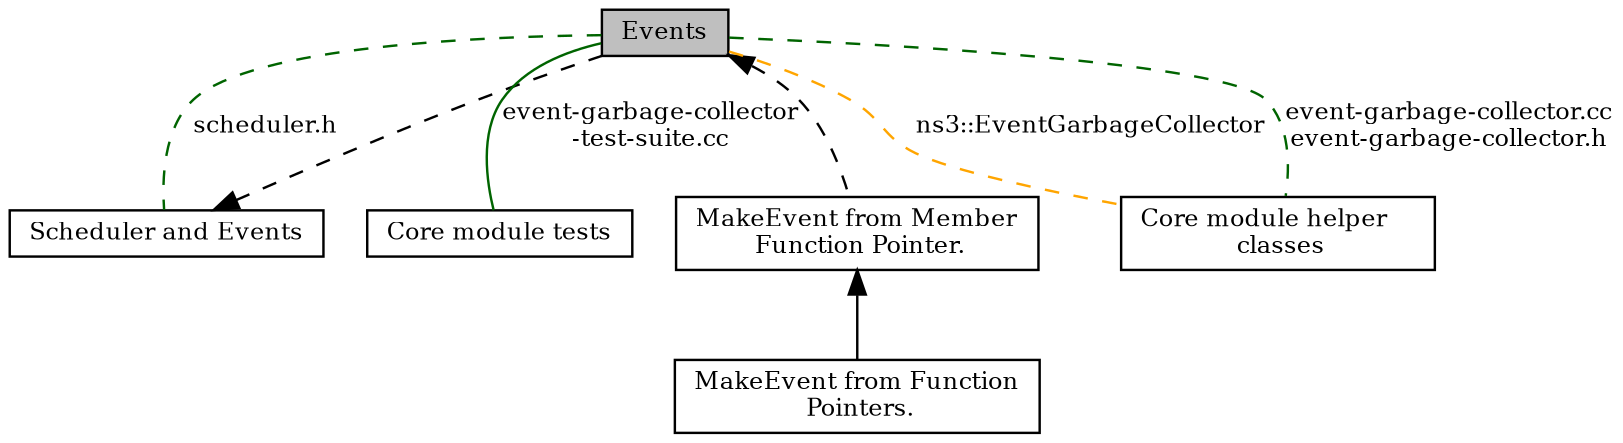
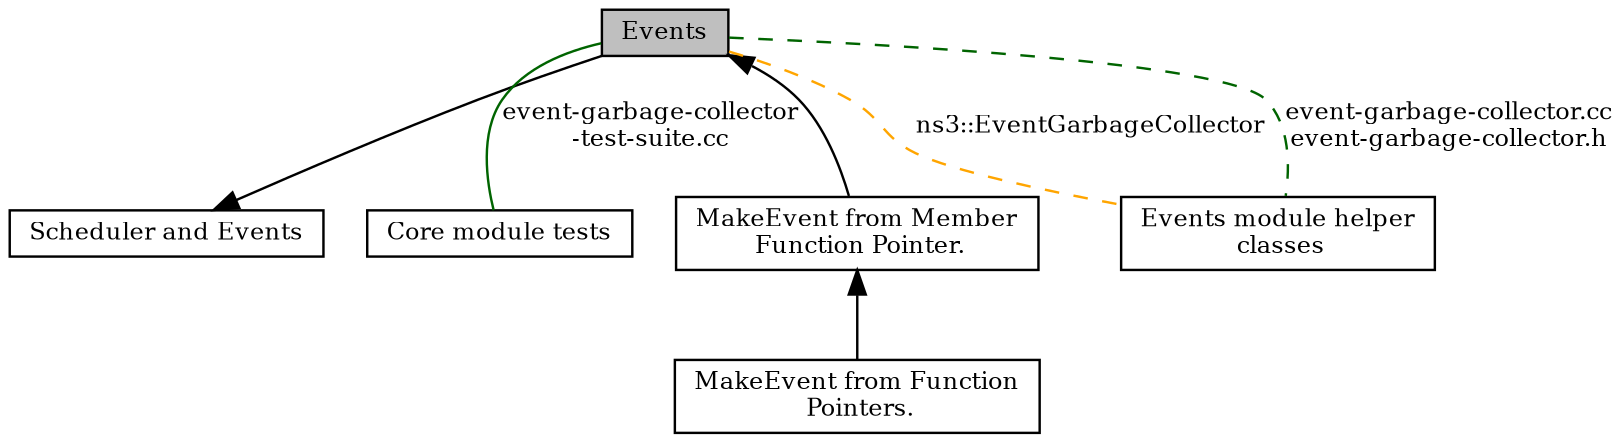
edge "Events" -- "Scheduler and Events": removed, label "scheduler.h"
edge "MakeEvent from Member Function Pointer." -> "Events": style dashed -> solid
edge "Events" -> "Scheduler and Events": style dashed -> solid
node "Core module helper classes": label "Core module helper classes" -> "Events module helper classes"
